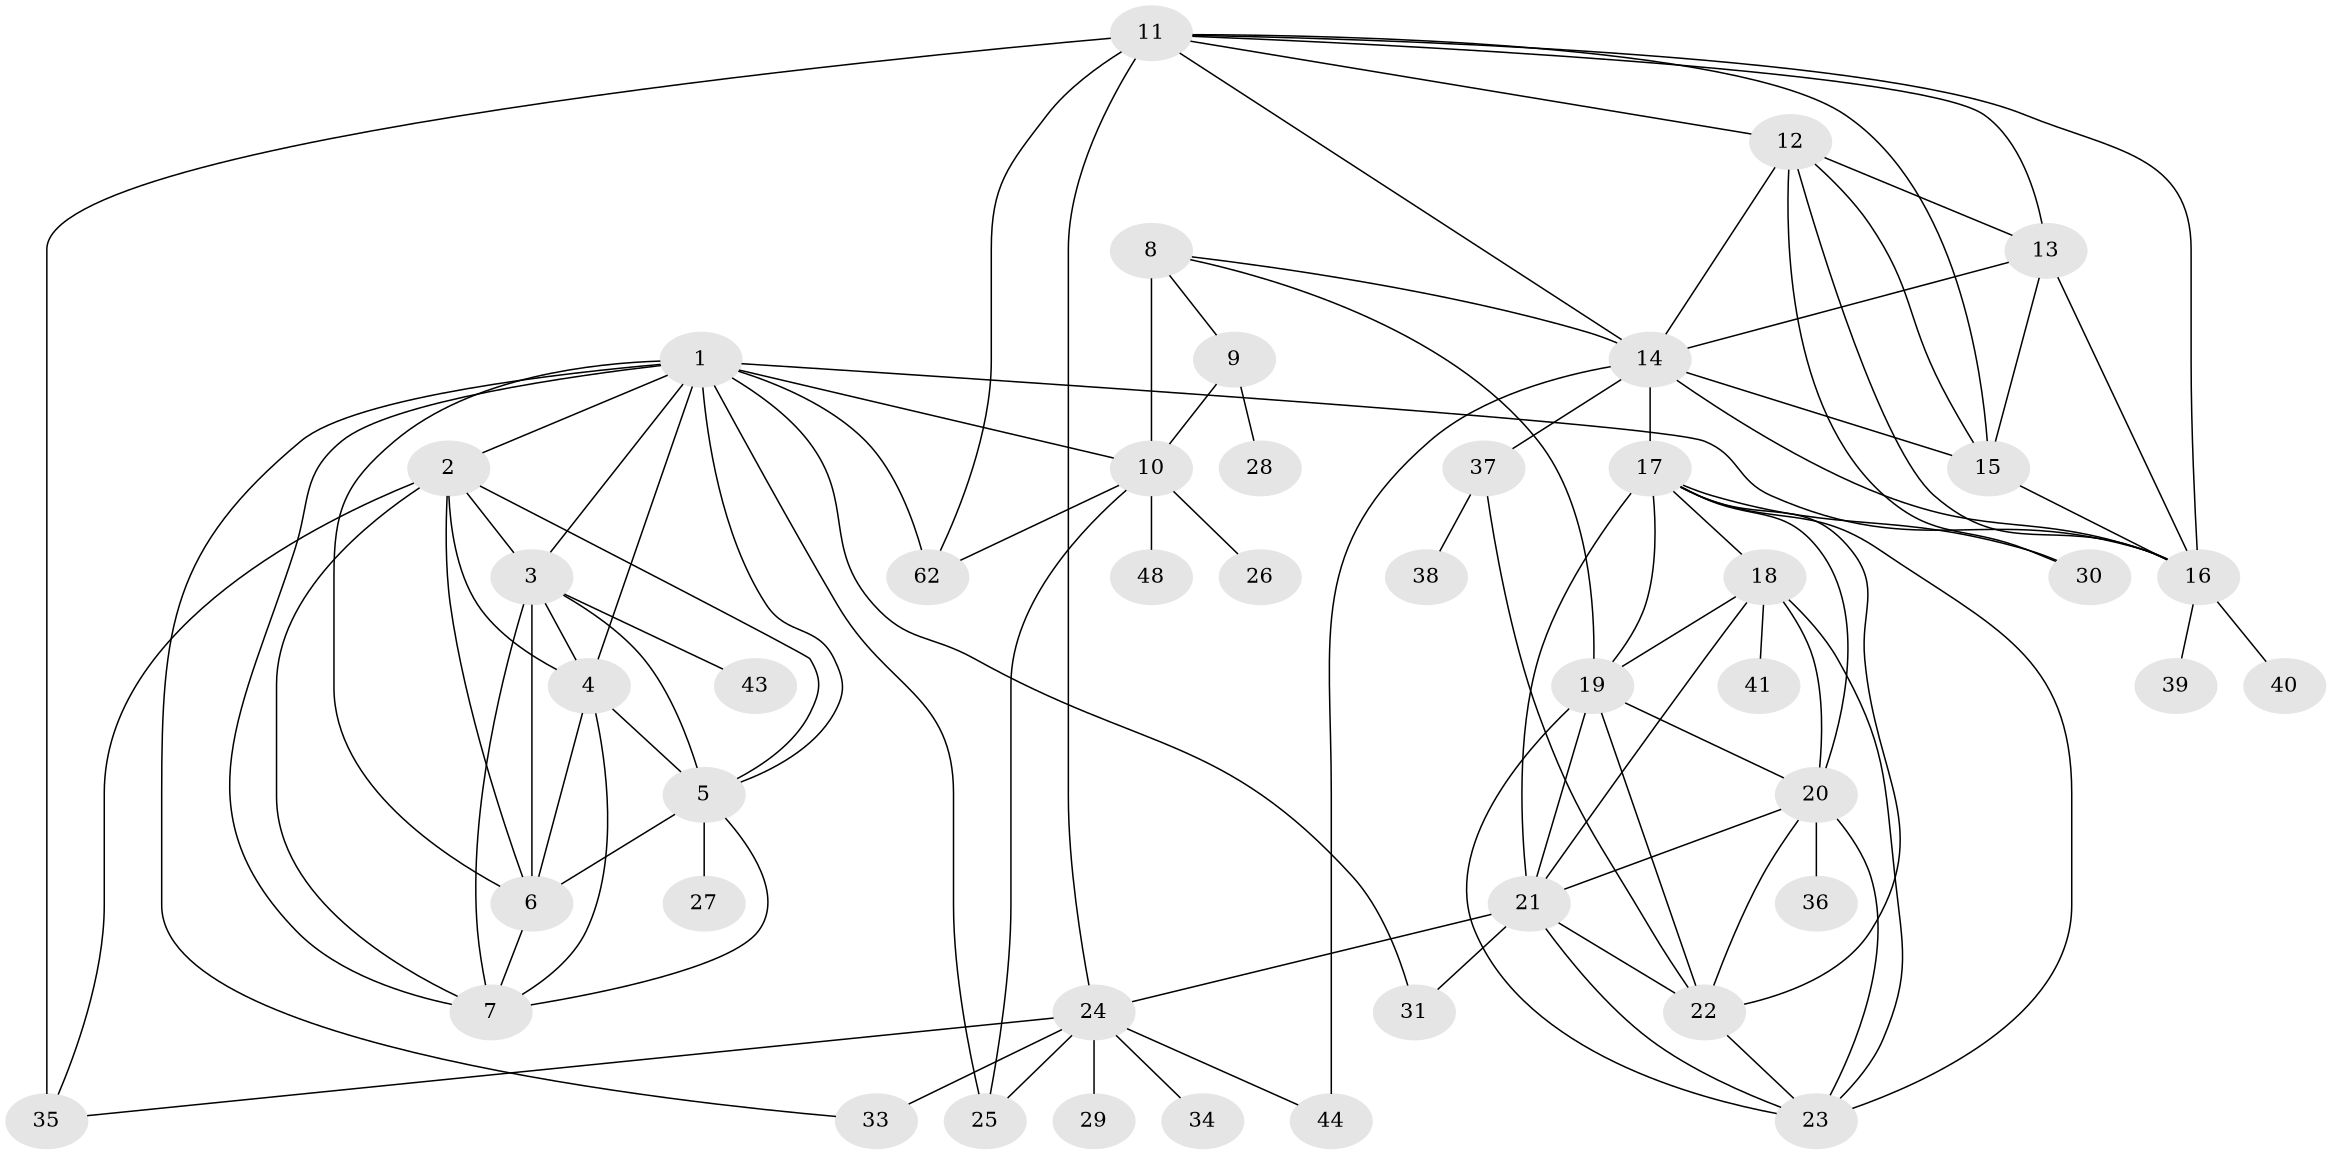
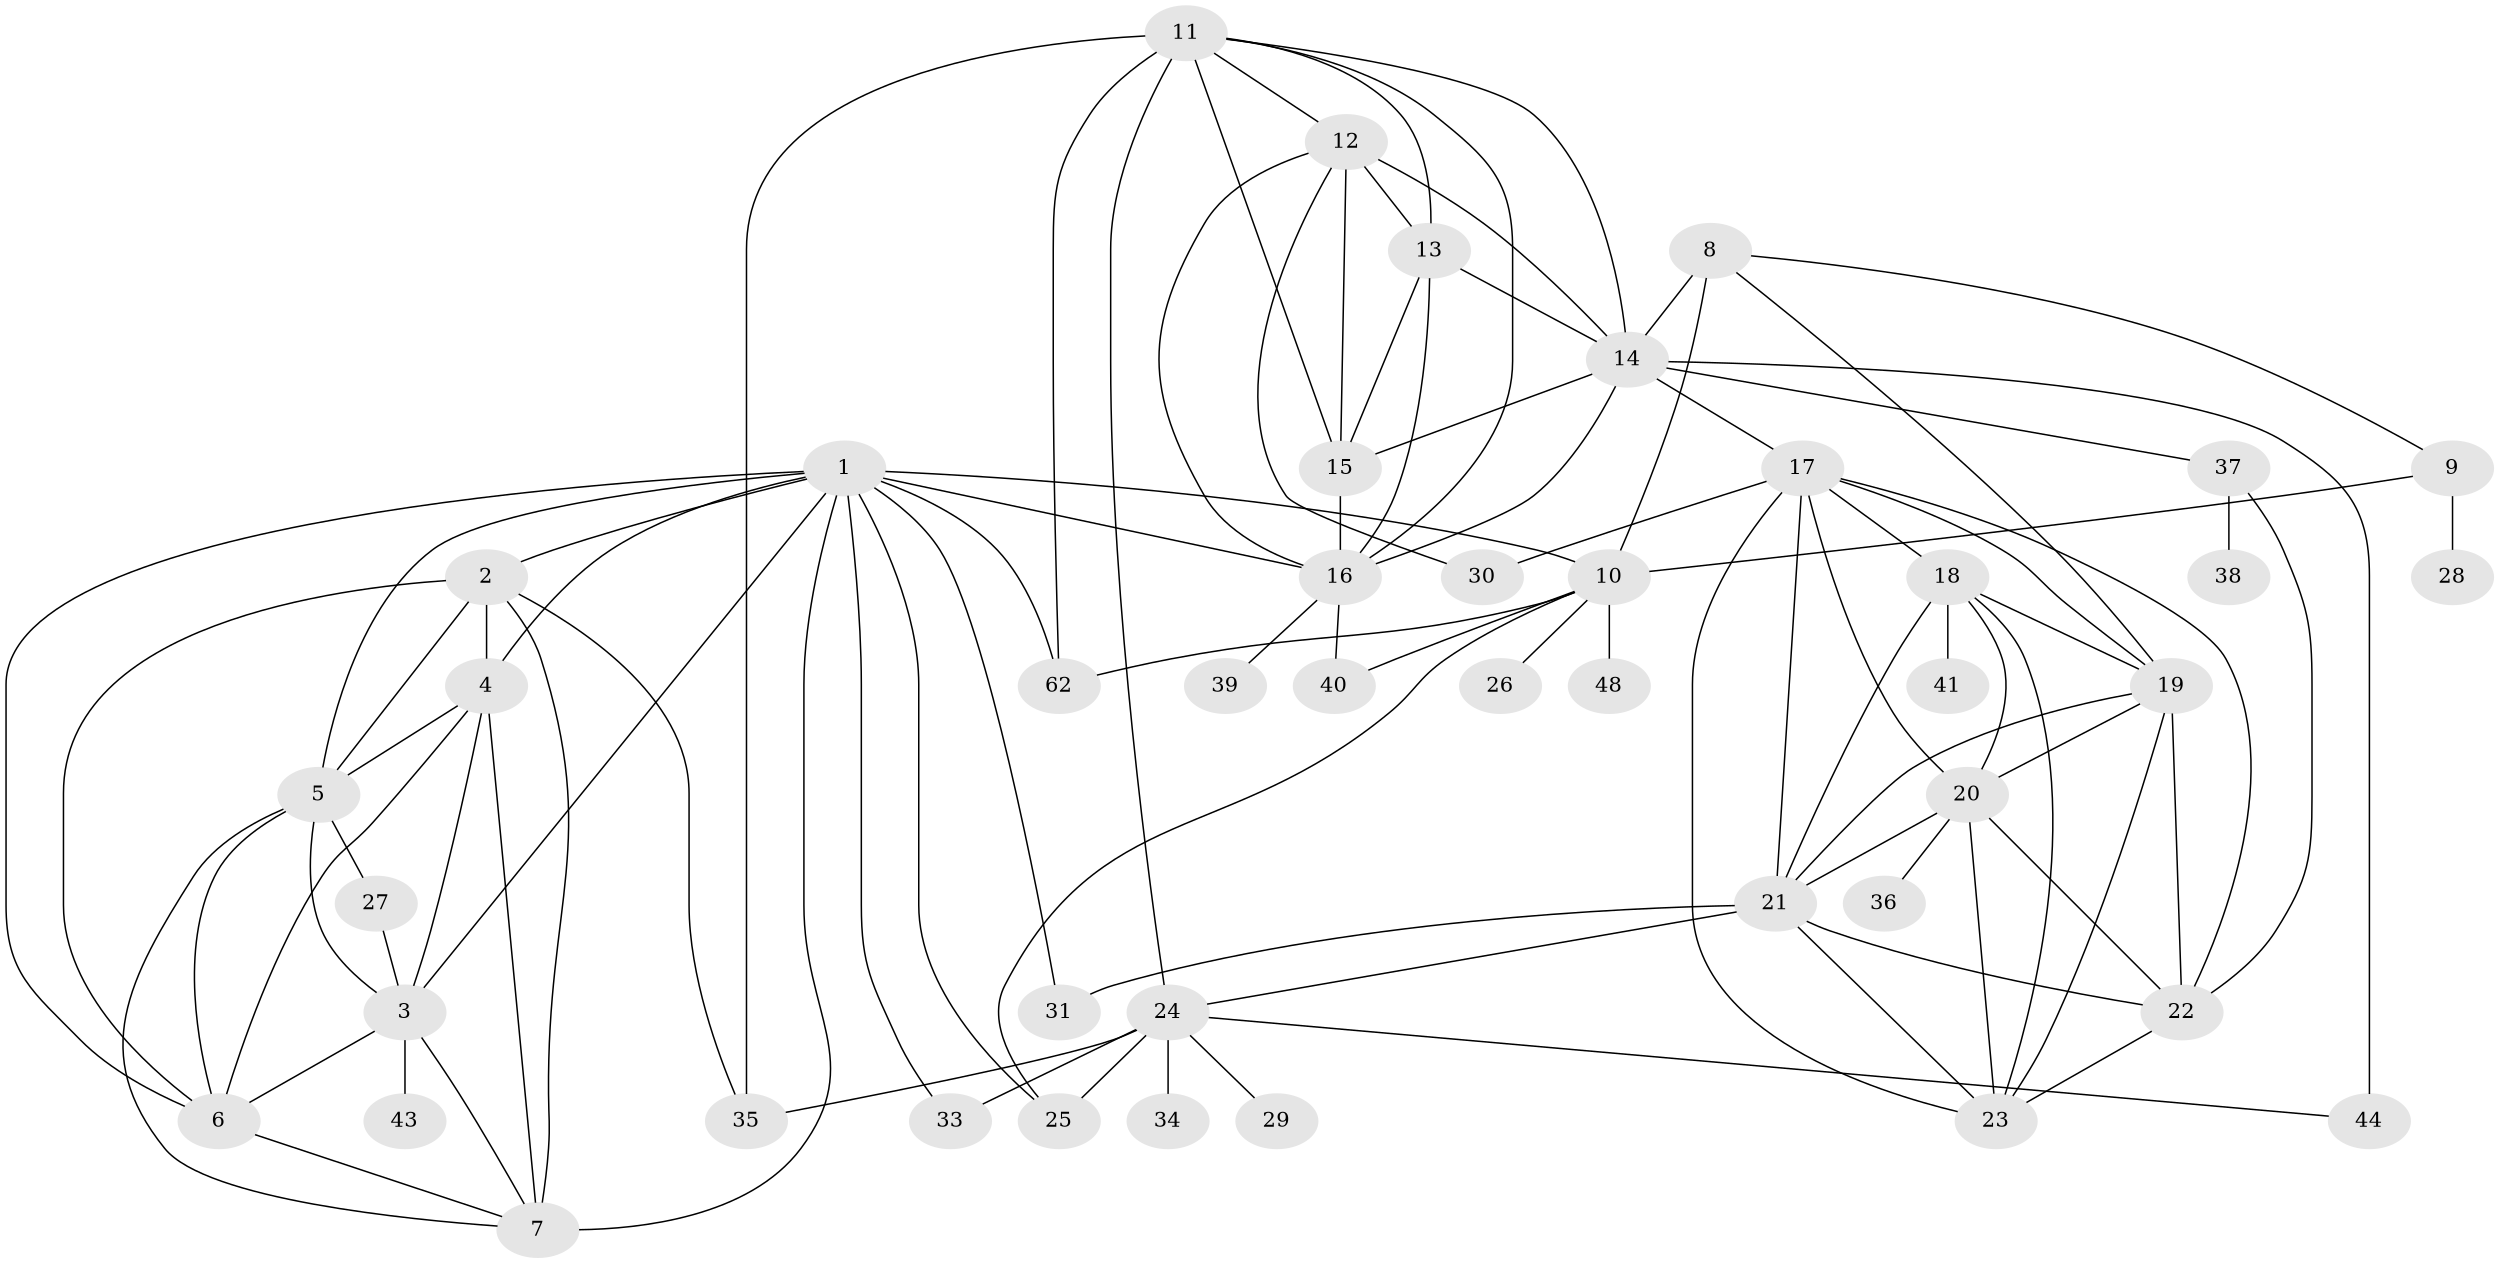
edge "2" -- "3": now "27" -- "3"
edge "10" -- "40": added
